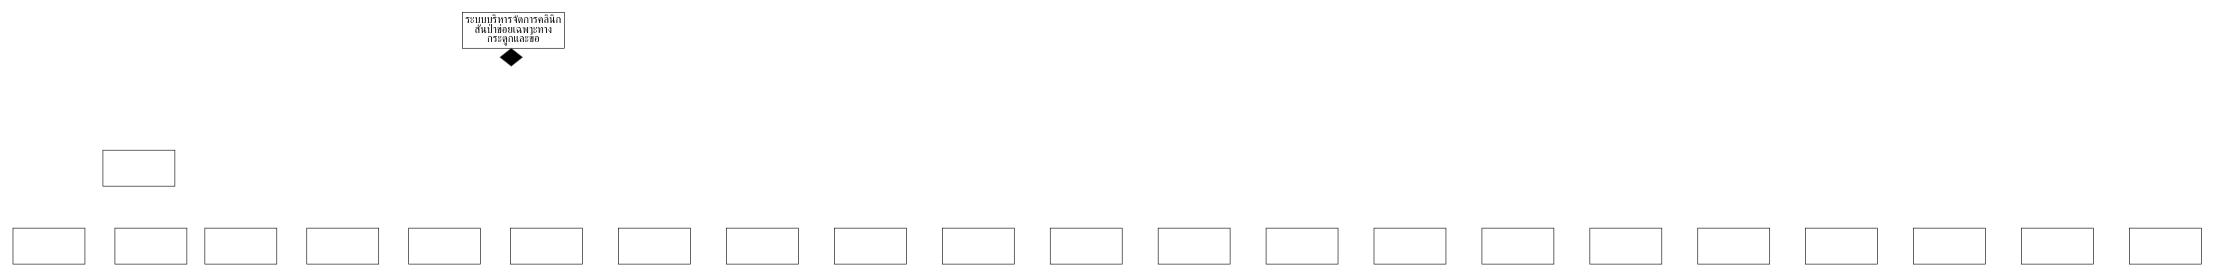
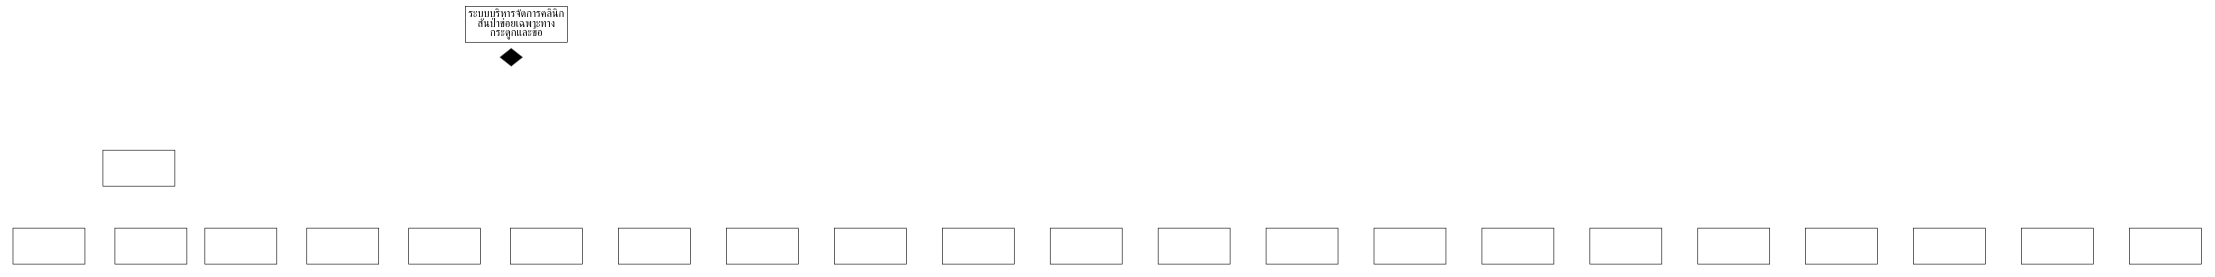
node "ระบบบริหารจัดการคลินิกสันป่าข่อยเฉพาะทางกระดูกและข้อ": moved (513, 30) -> (516, 24)
